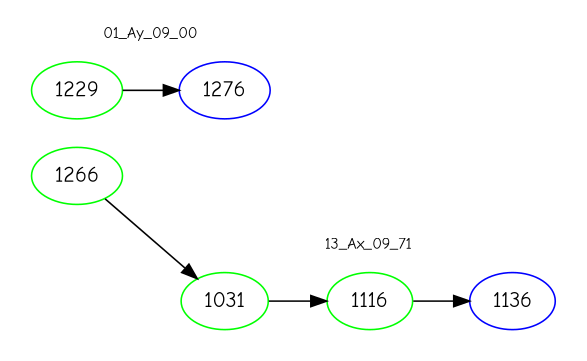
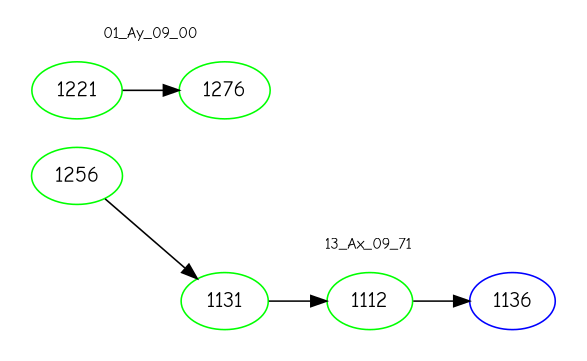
node "1229": label "1229" -> "1221"
node "1276": color blue -> green
node "1266": label "1266" -> "1256"
node "1031": label "1031" -> "1131"
node "1116": label "1116" -> "1112"
